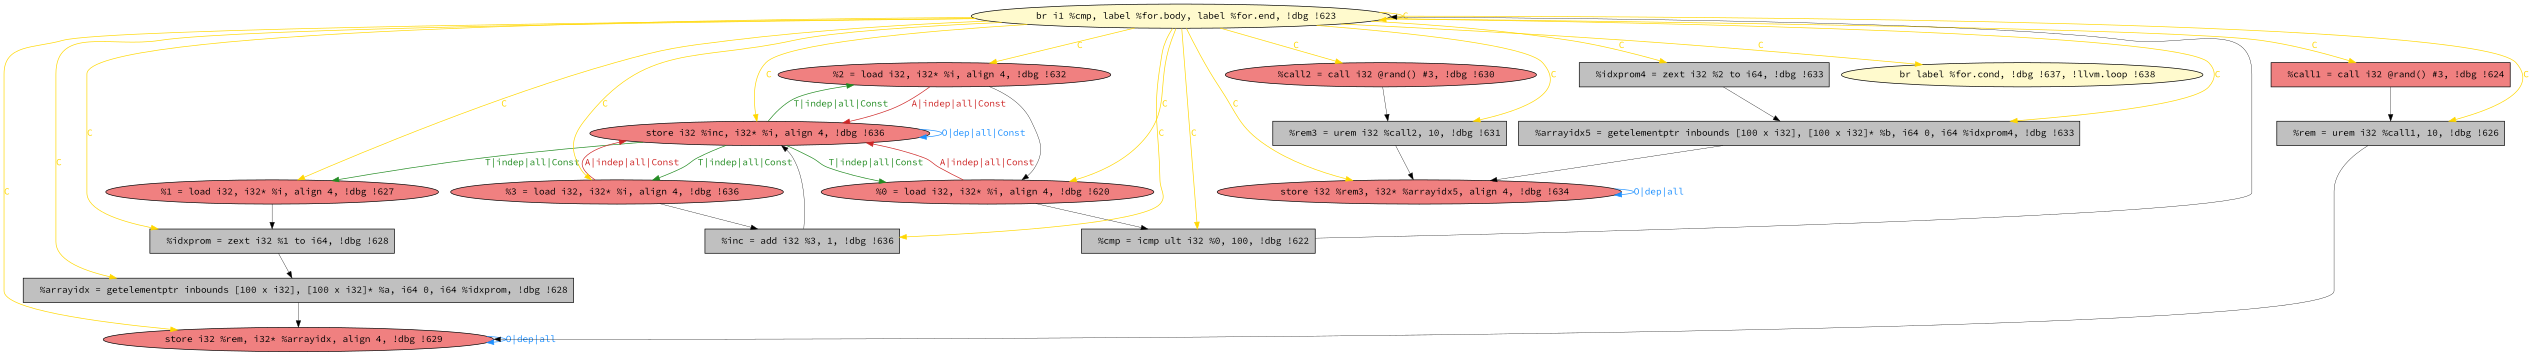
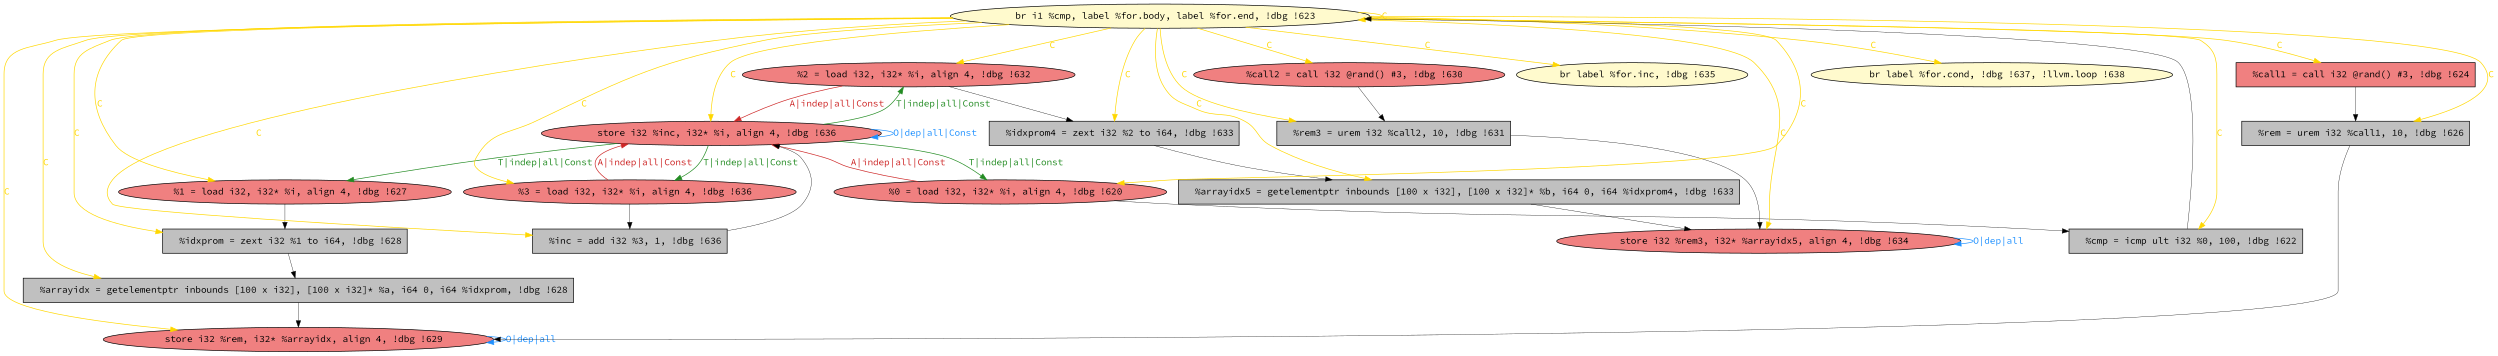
node "br label %for.inc, !dbg !635": added
edge "%2 = load i32, i32* %i, align 4, !dbg !632" -> "%0 = load i32, i32* %i, align 4, !dbg !620": now "%2 = load i32, i32* %i, align 4, !dbg !632" -> "%idxprom4 = zext i32 %2 to i64, !dbg !633"
